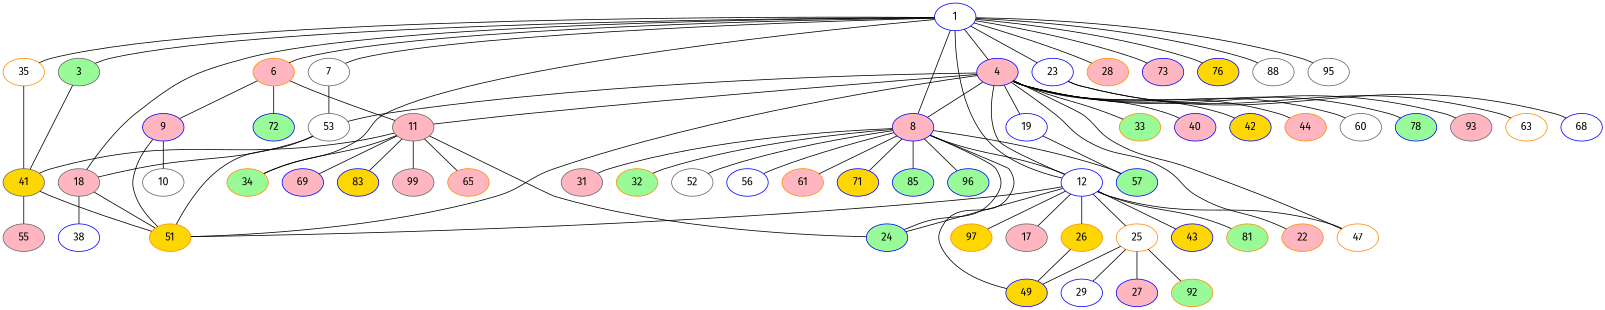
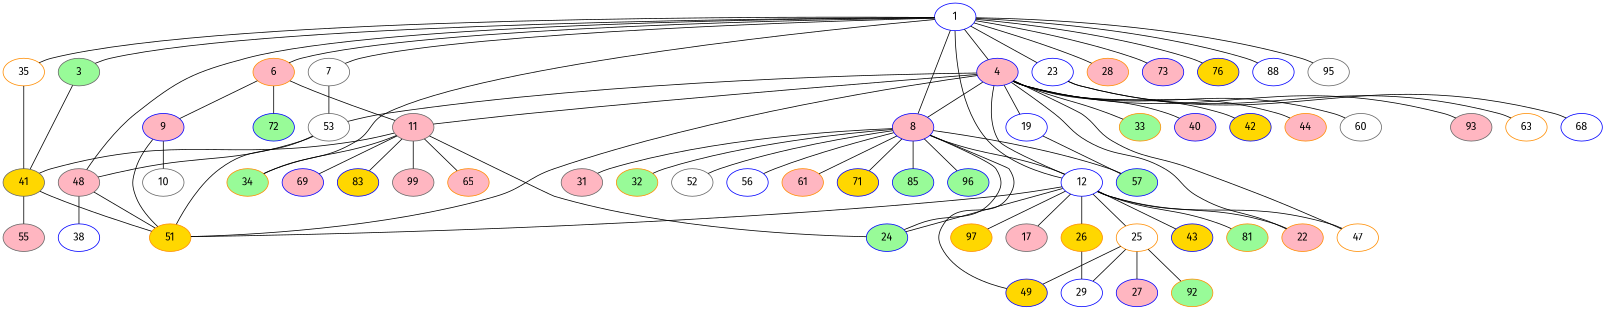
node "88": color gray40 -> blue
node "78": removed
node "18": label "18" -> "48"
edge "12" -- "22": added
edge "26" -- "49": now "26" -- "29"
